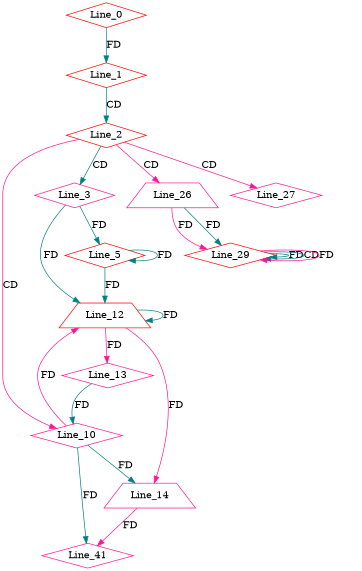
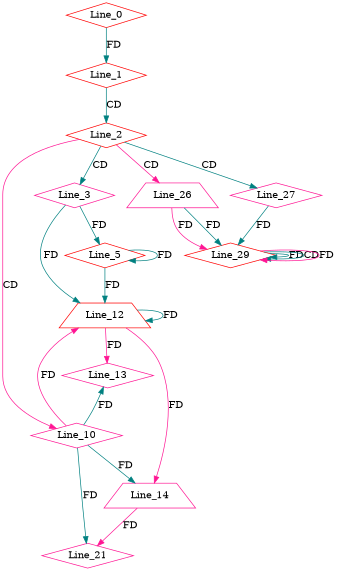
edge "Line_2" -> "Line_27": color deeppink -> teal
edge "Line_27" -> "Line_29": added, label "FD"
edge "Line_13" -> "Line_10": reversed
node "Line_41": label "Line_41" -> "Line_21"
